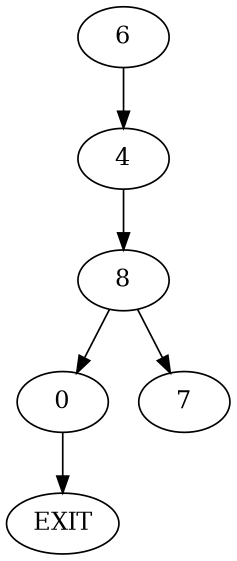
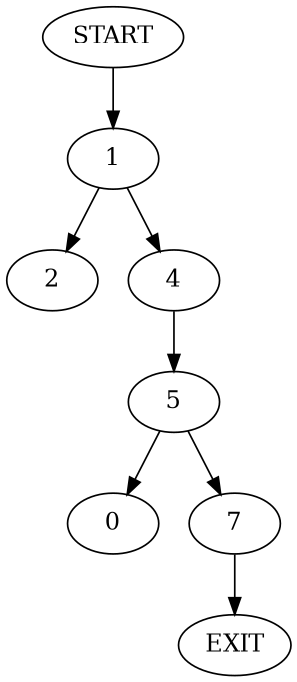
node "START": added
node "6": label "6" -> "1"
node "2": added
node "8": label "8" -> "5"
edge "0" -> "EXIT": now "7" -> "EXIT"
